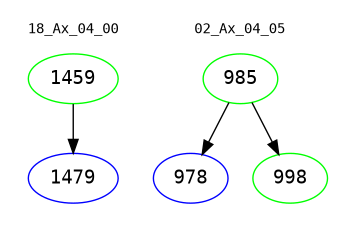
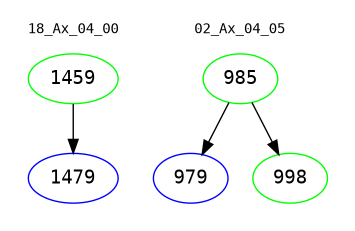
node "978": label "978" -> "979"
